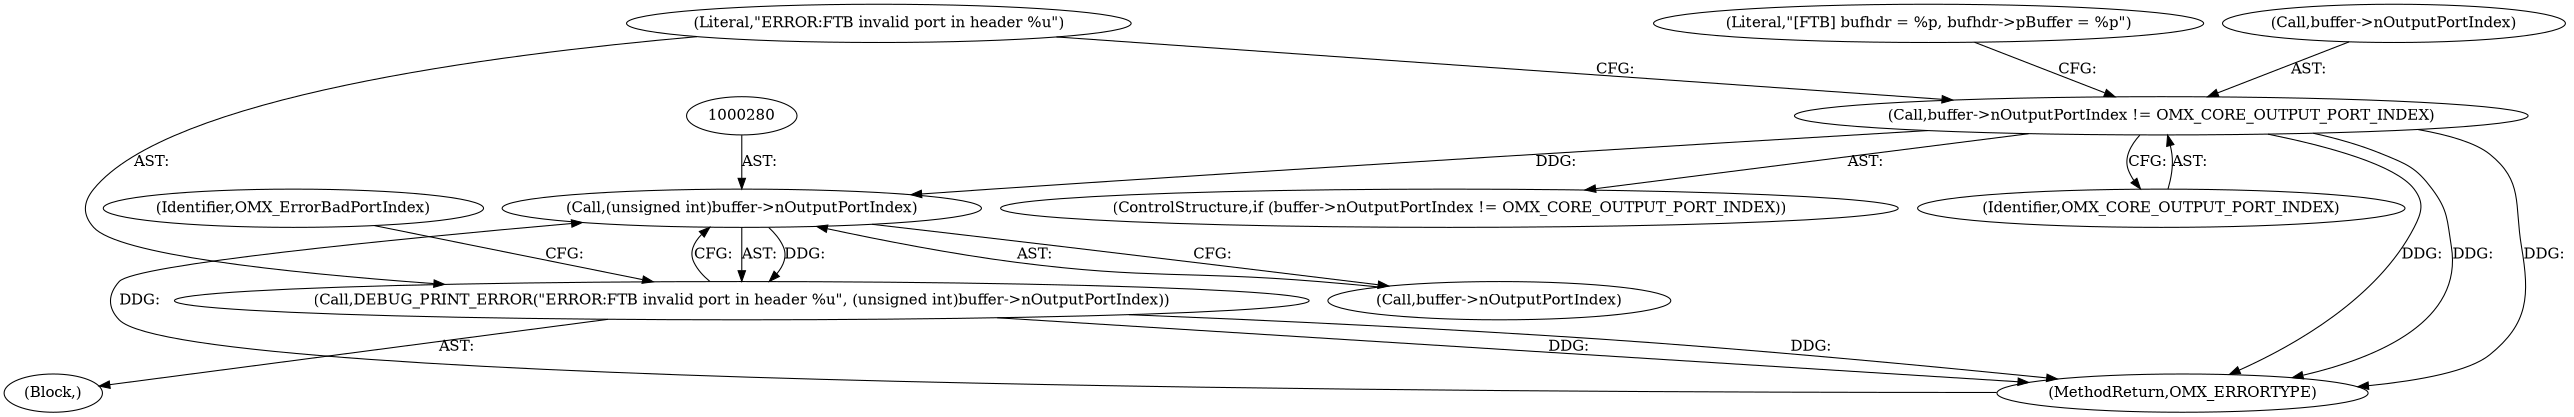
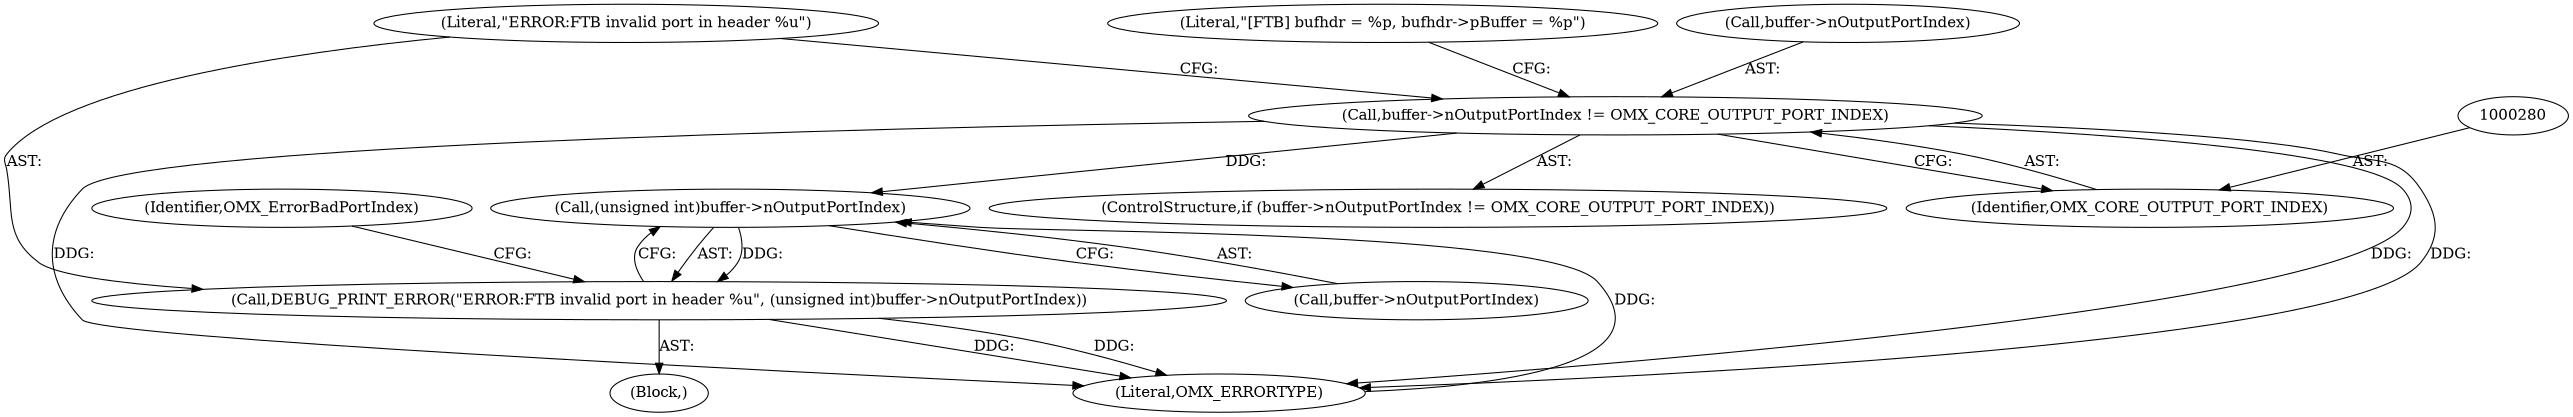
edge "1000280" -> "(Call,(unsigned int)buffer->nOutputPortIndex)": now "1000280" -> "(Identifier,OMX_CORE_OUTPUT_PORT_INDEX)"
node "(MethodReturn,OMX_ERRORTYPE)": label "(MethodReturn,OMX_ERRORTYPE)" -> "(Literal,OMX_ERRORTYPE)"
